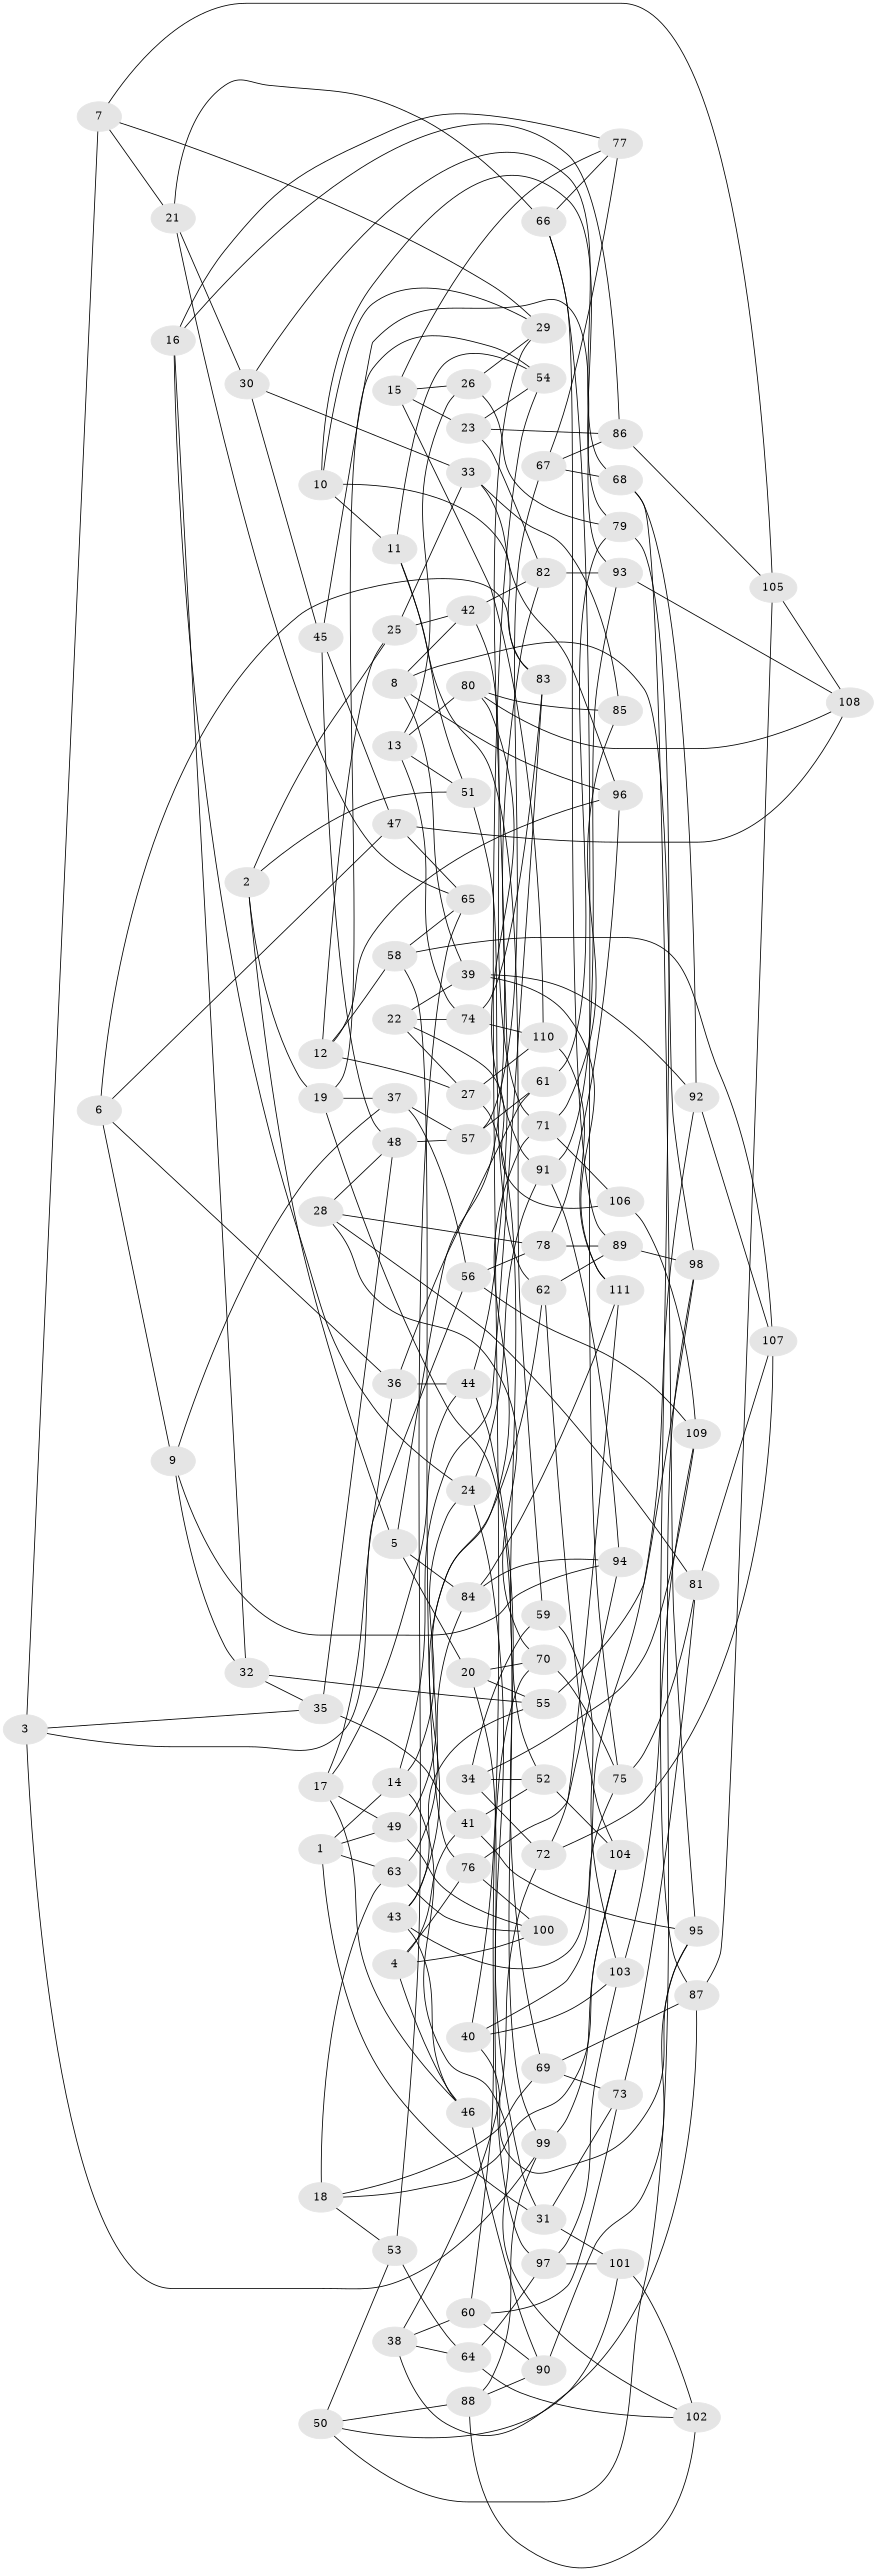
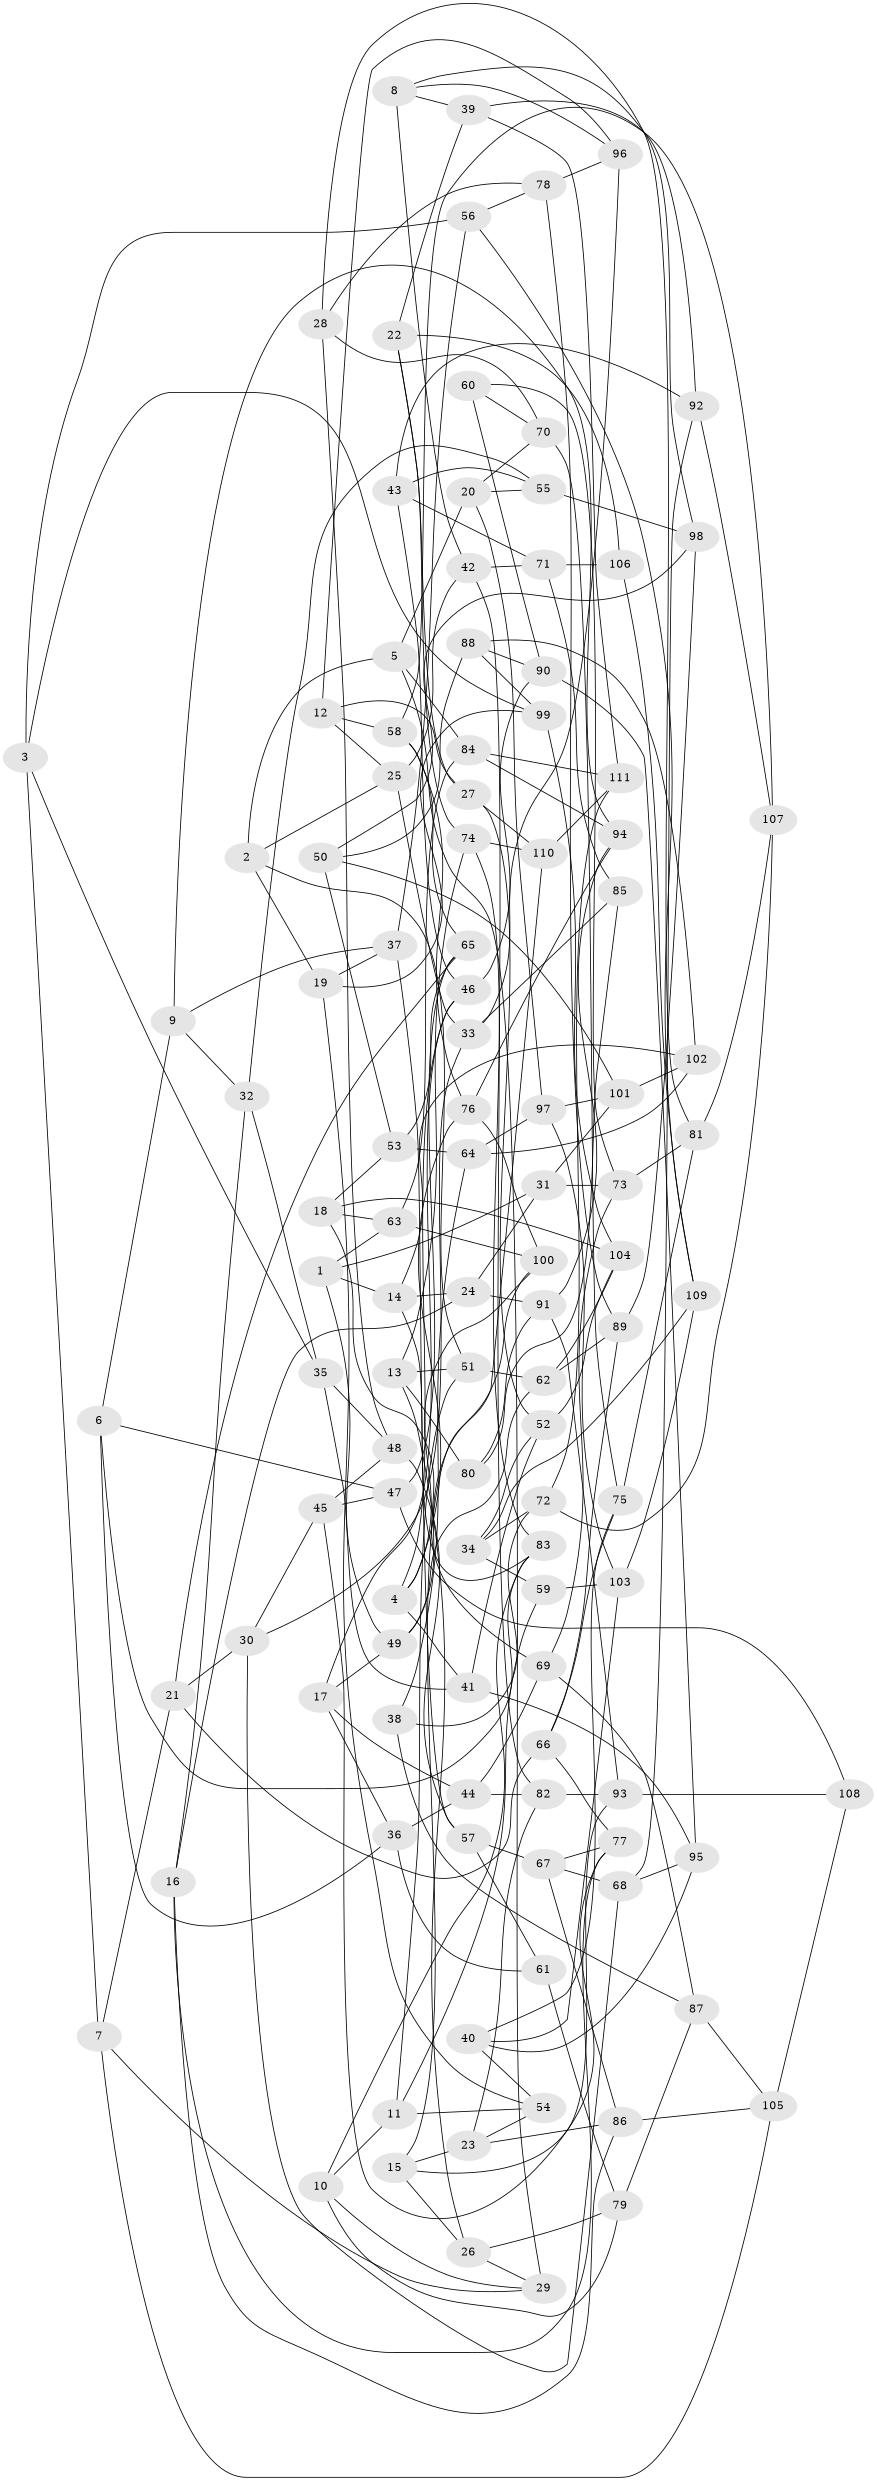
edge "80" -- "108": removed
edge "60" -- "38": removed
